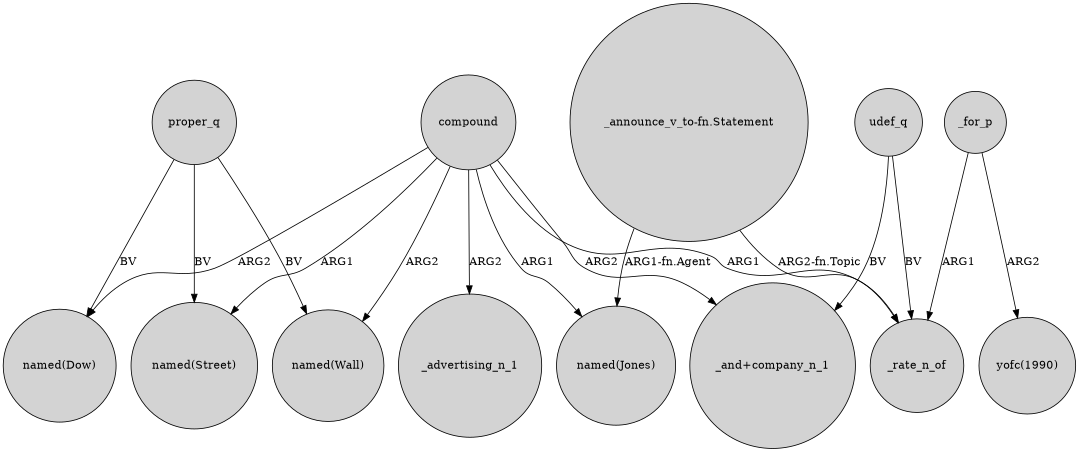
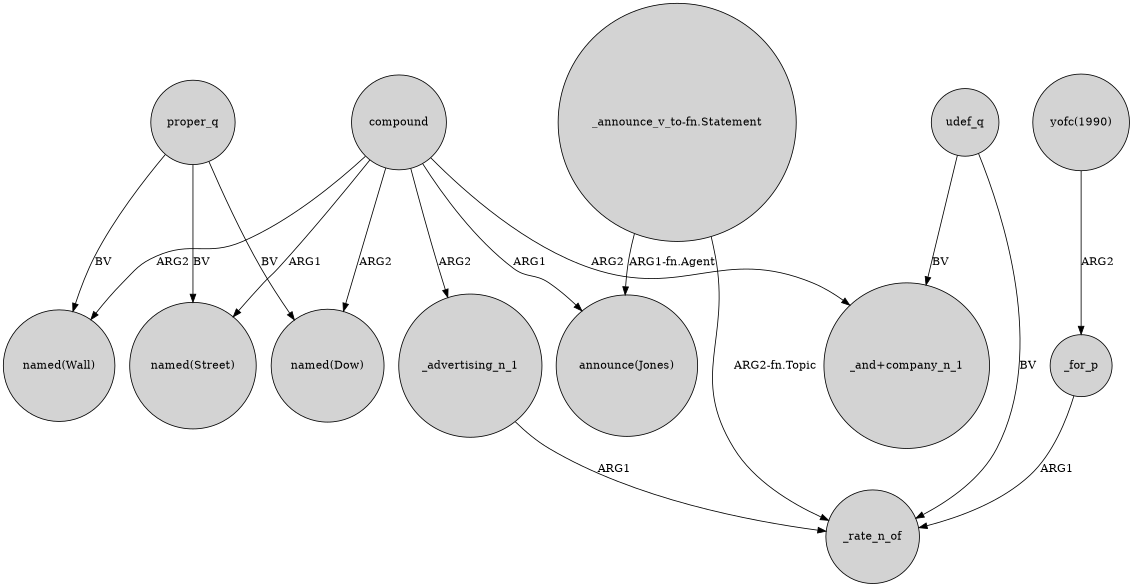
edge "_for_p" -> "yofc(1990)": reversed
edge "compound" -> "_rate_n_of": now "_advertising_n_1" -> "_rate_n_of"
node "named(Jones)": label "named(Jones)" -> "announce(Jones)"
